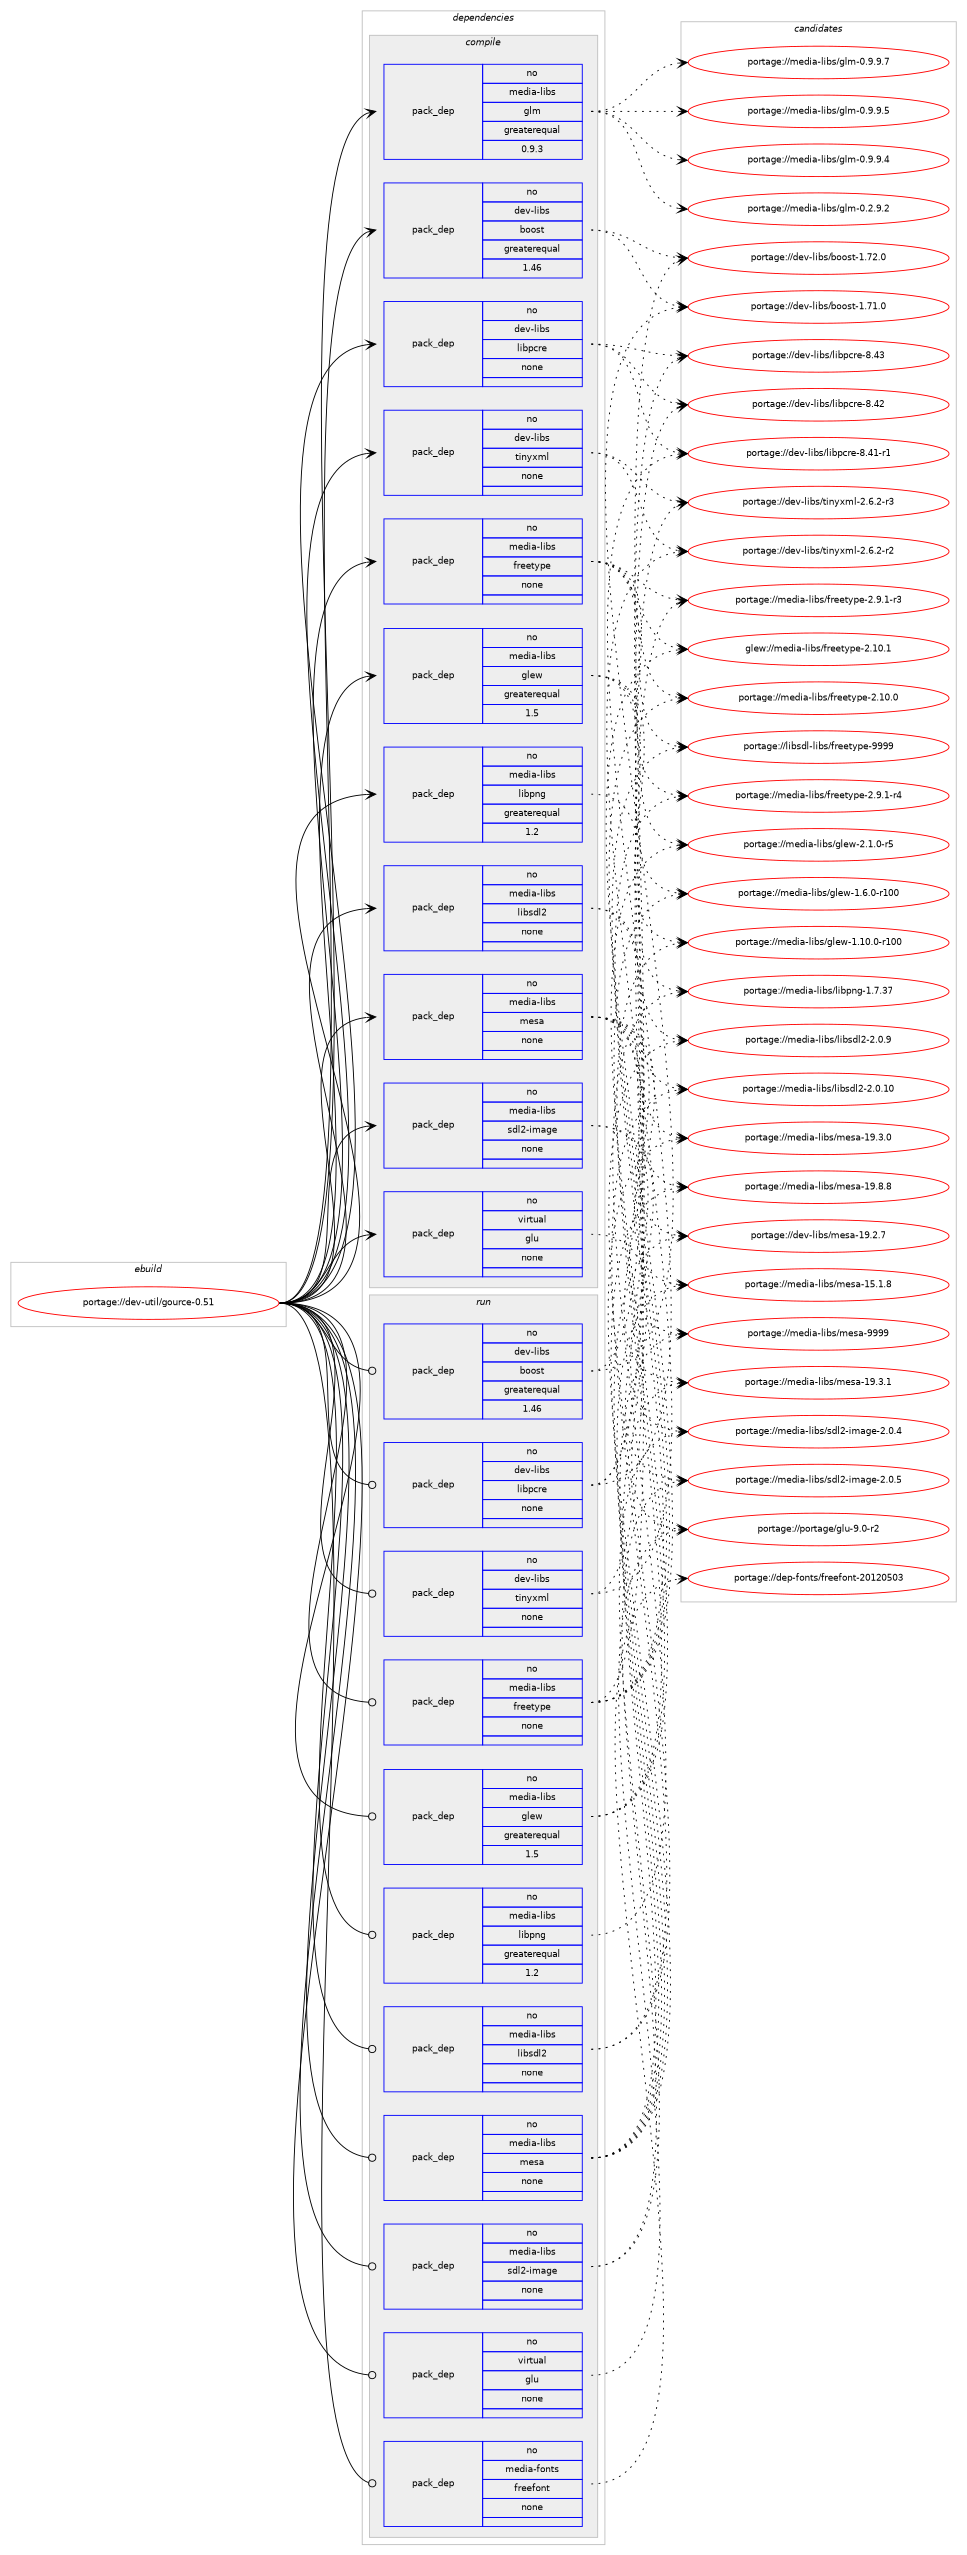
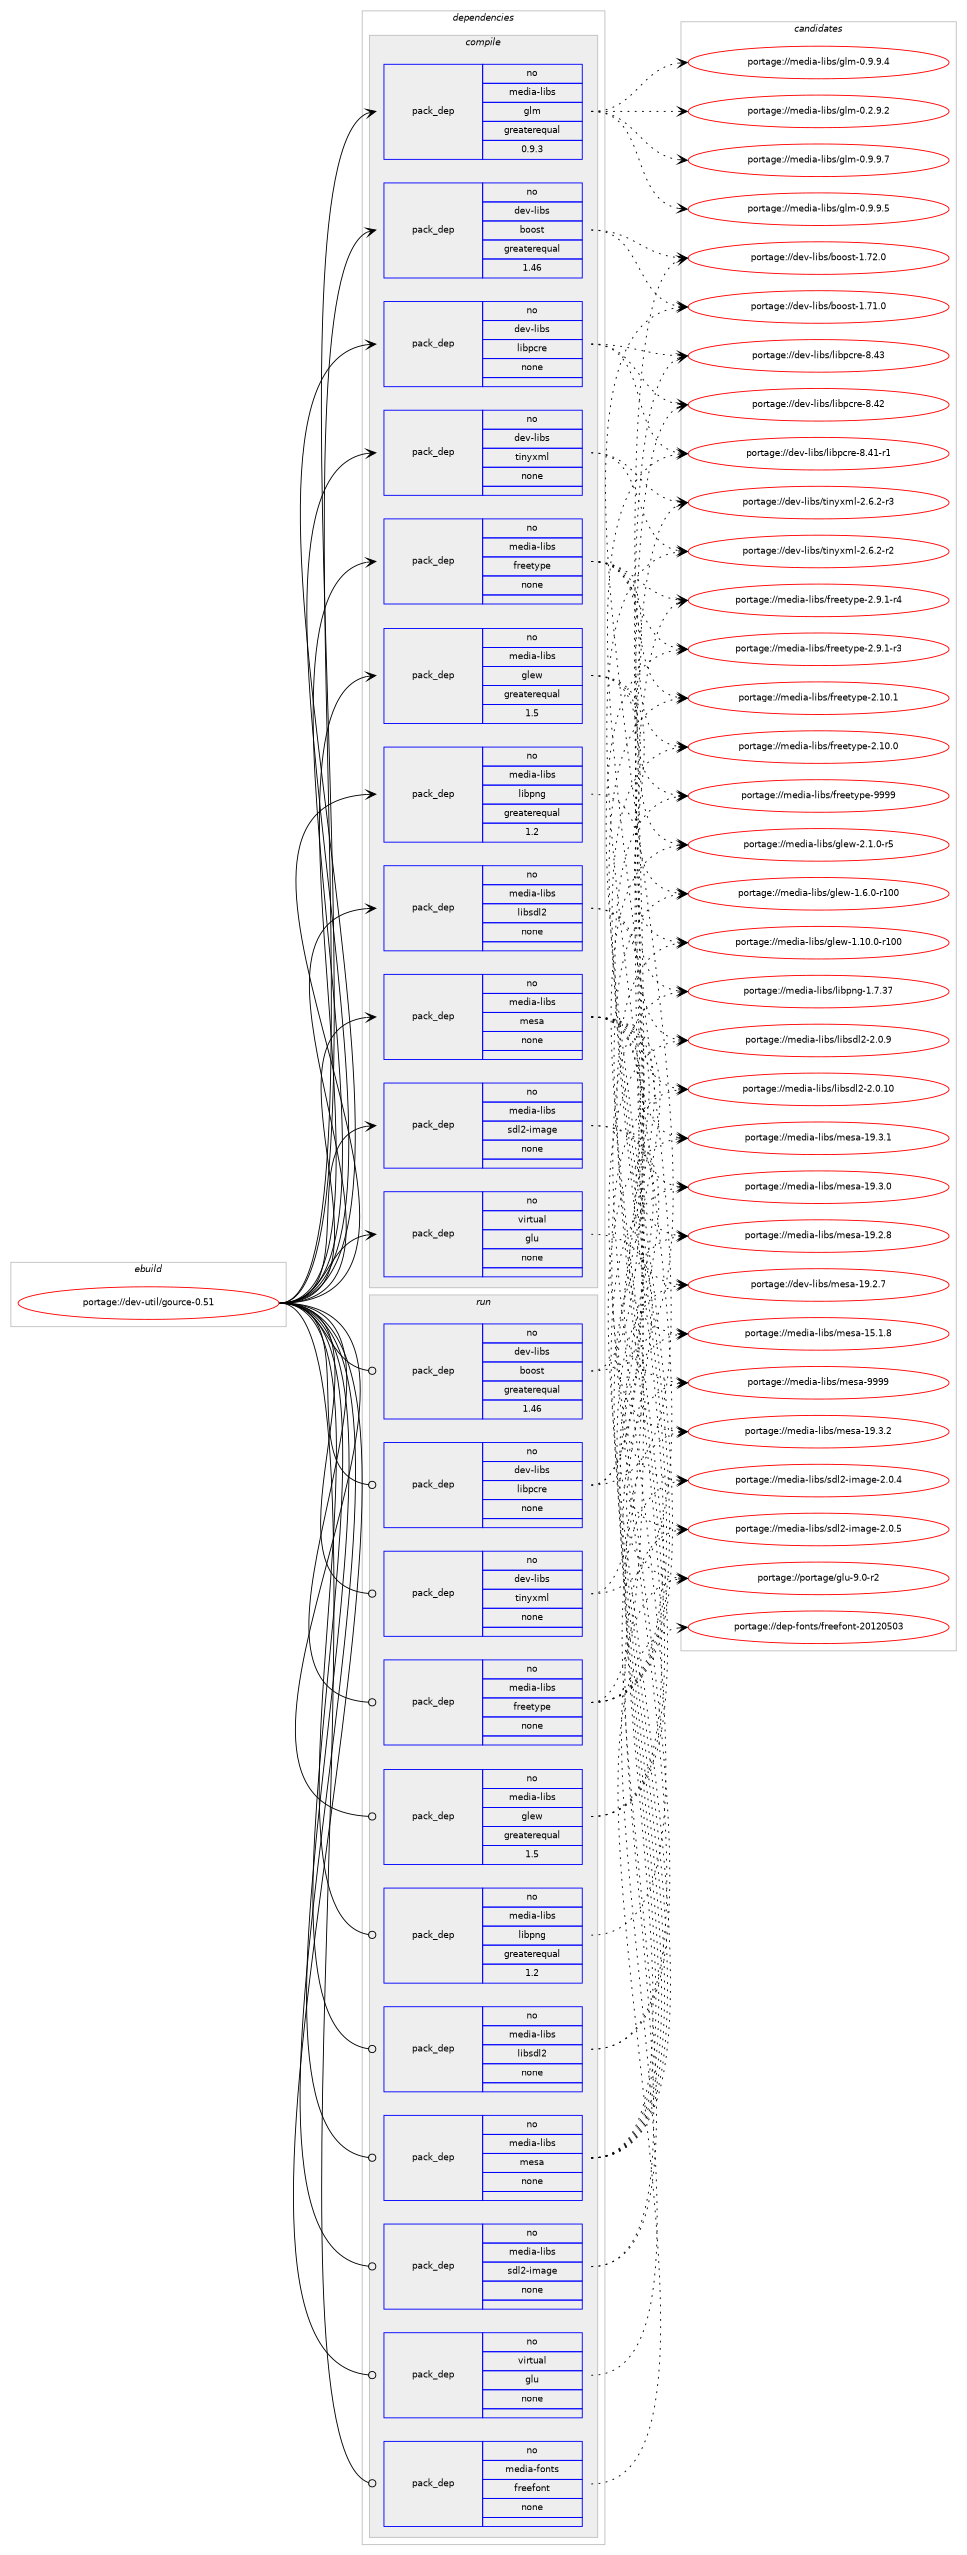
node "glew://media-libs/freetype-2.10.1": label "glew://media-libs/freetype-2.10.1" -> "portage://media-libs/freetype-2.10.1"
node "portage://libsdl-libs/freetype-9999": label "portage://libsdl-libs/freetype-9999" -> "portage://media-libs/freetype-9999"
node "portage://media-libs/mesa-19.8.8": label "portage://media-libs/mesa-19.8.8" -> "portage://media-libs/mesa-19.2.8"
node "portage://media-libs/mesa-19.3.2": added
